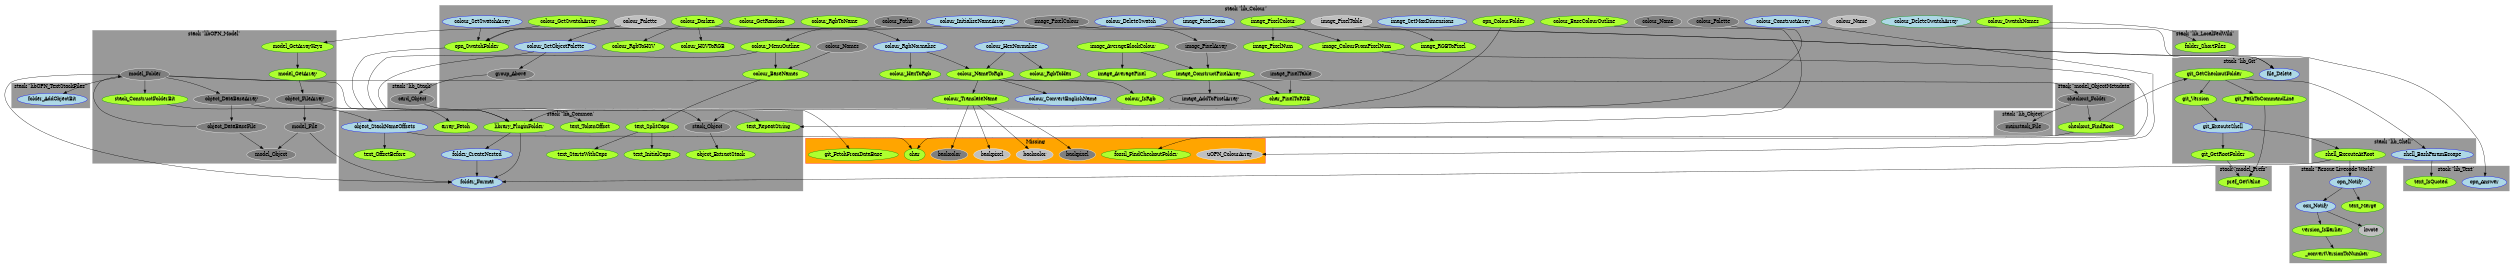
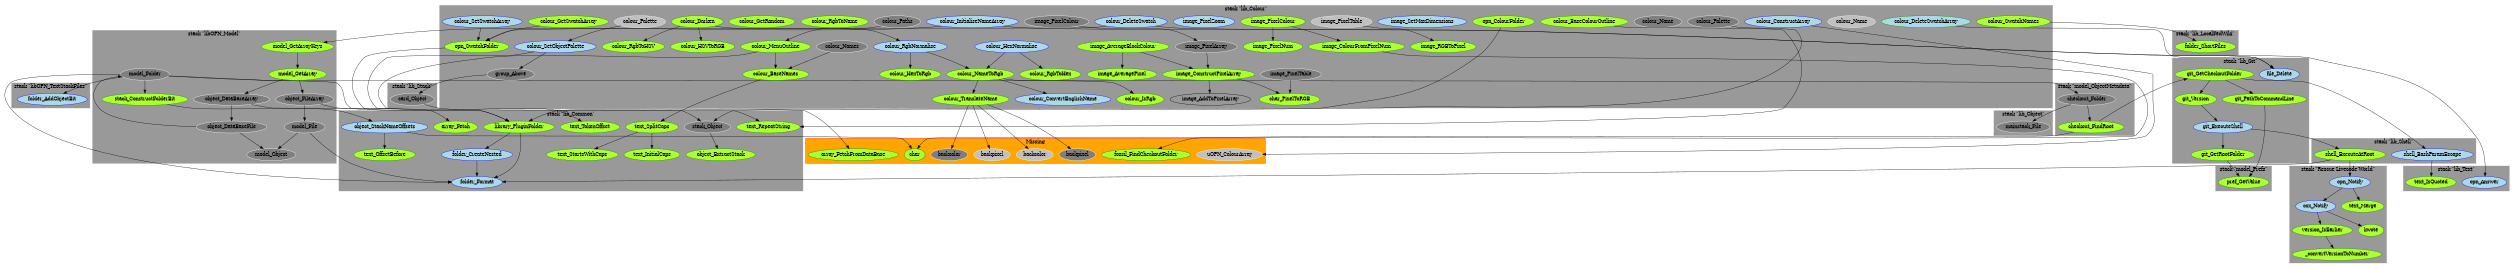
edge "model_Folder" -> "object_DataBaseArray": now "model_GetArray" -> "object_DataBaseArray"
node "git_FetchFromDataBase": label "git_FetchFromDataBase" -> "array_FetchFromDataBase"
node "kwote": fillcolor grey -> GreenYellow
